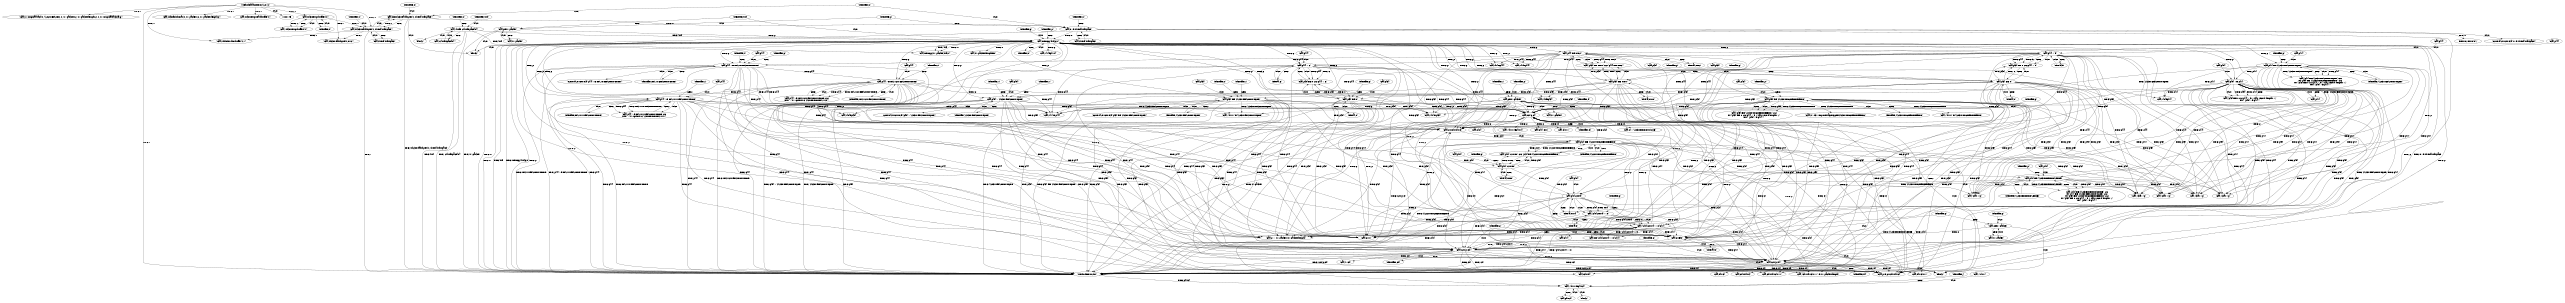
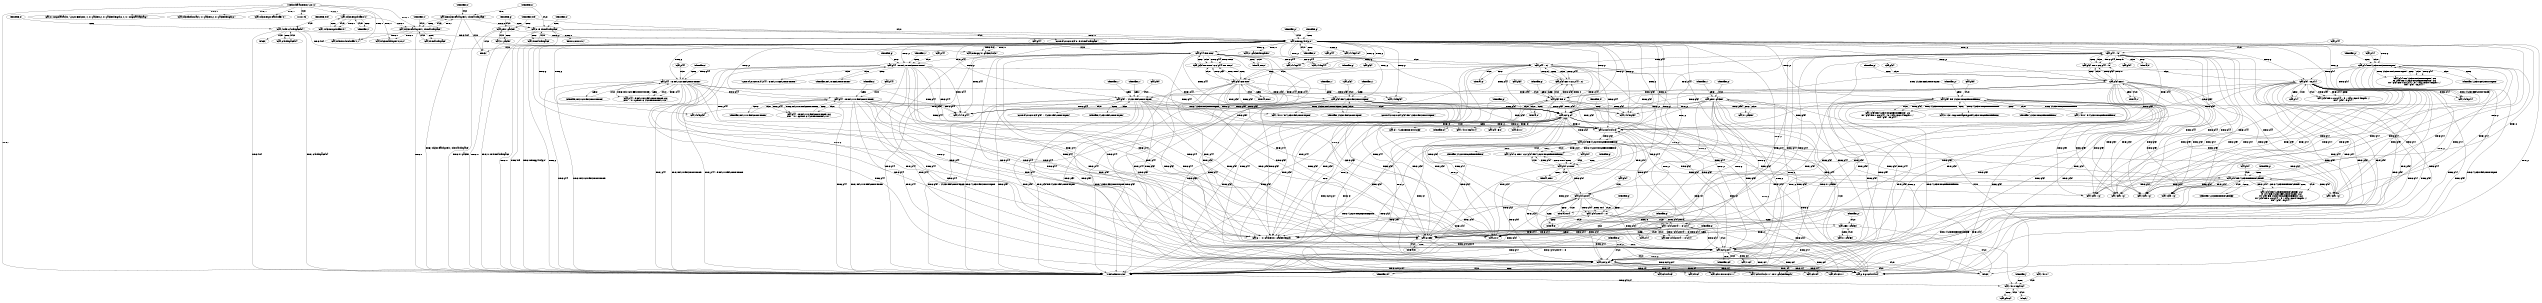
node "(Call,p[2])": removed
node "(Call,csl+sil+cl+11)": label "(Call,csl+sil+cl+11)" -> "(Call,csl+return+cl+11)"
